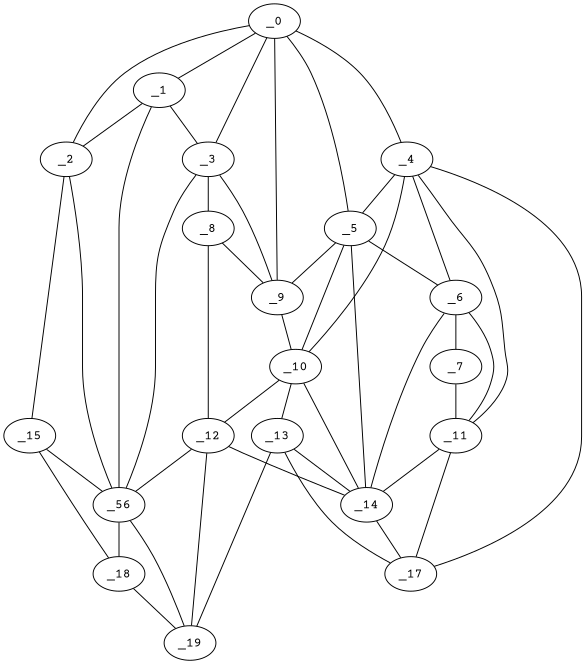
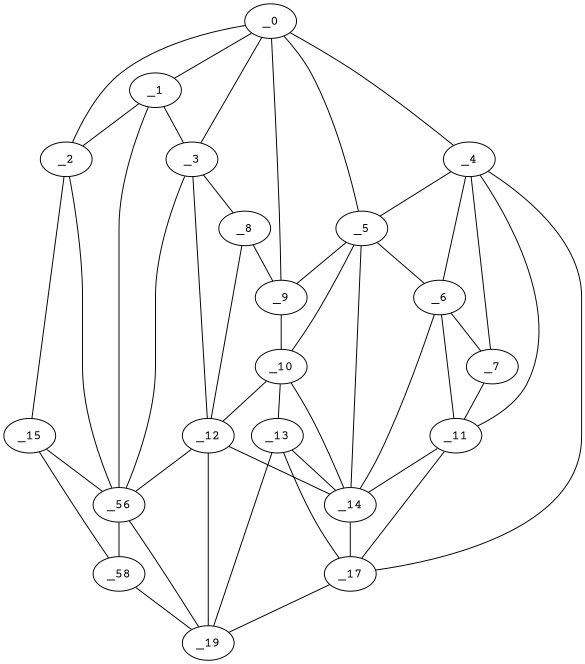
edge "_3" -- "_9": now "_3" -- "_12"
edge "_4" -- "_10": now "_4" -- "_7"
node "_18": label "_18" -> "_58"
edge "_17" -- "_19": added
